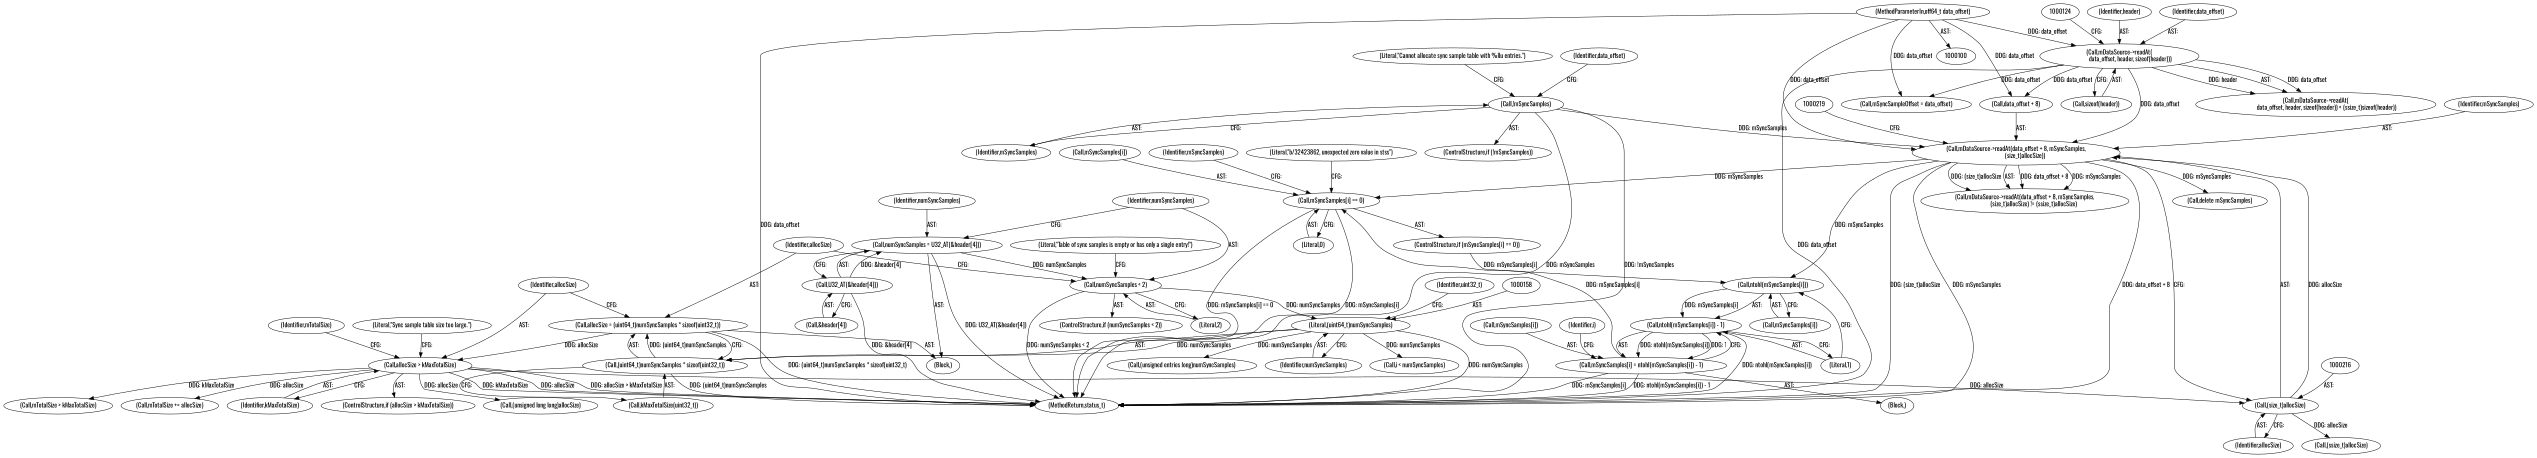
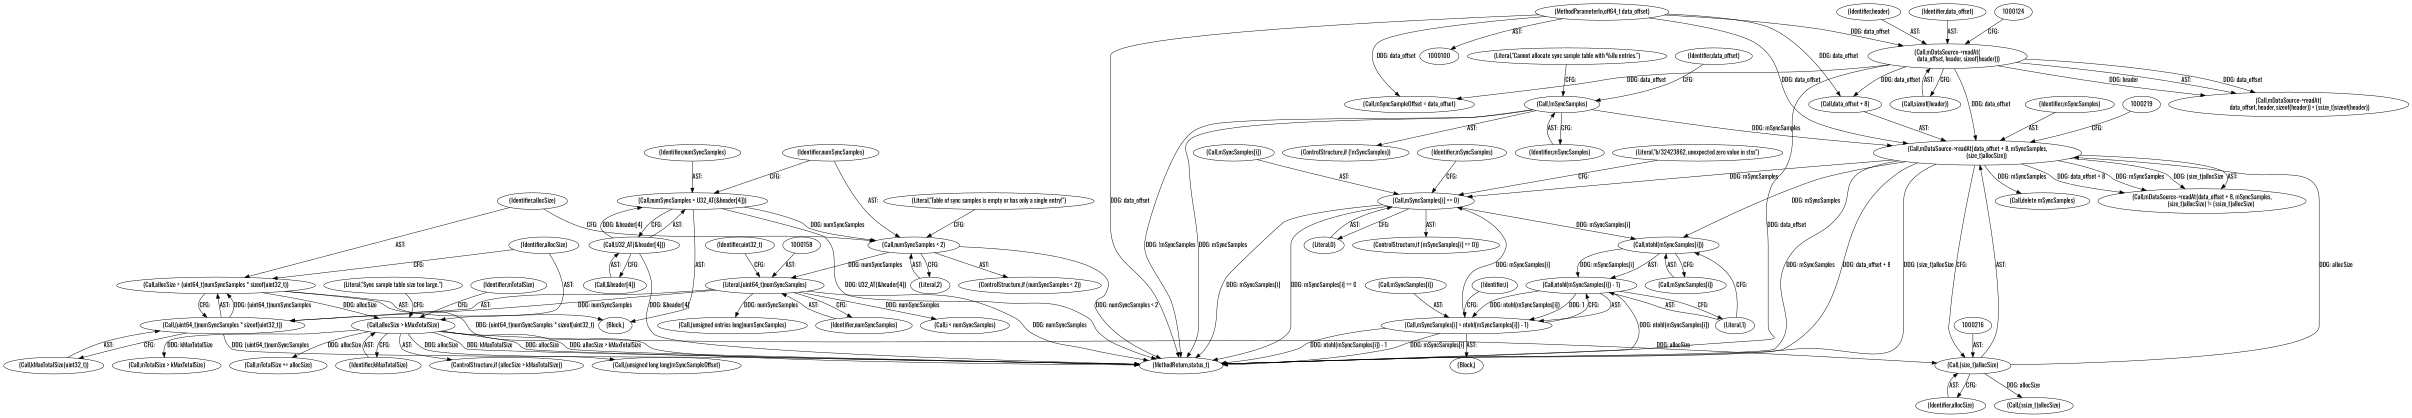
edge "(ControlStructure,if (mSyncSamples[i] == 0))" -> "(Call,ntohl(mSyncSamples[i]))": now "(Call,mSyncSamples[i] == 0)" -> "(Call,ntohl(mSyncSamples[i]))"
node "(Call,(unsigned long long)allocSize)": label "(Call,(unsigned long long)allocSize)" -> "(Call,(unsigned long long)mSyncSampleOffset)"
